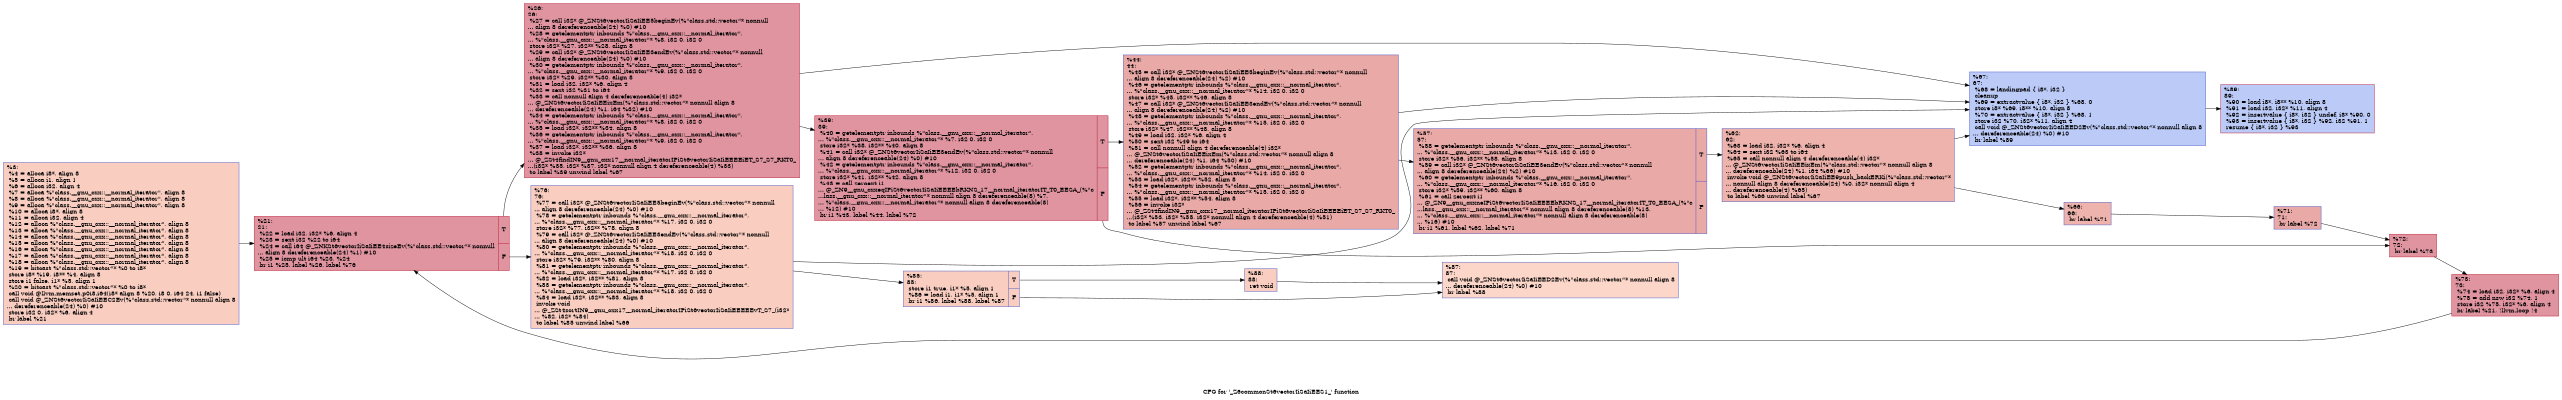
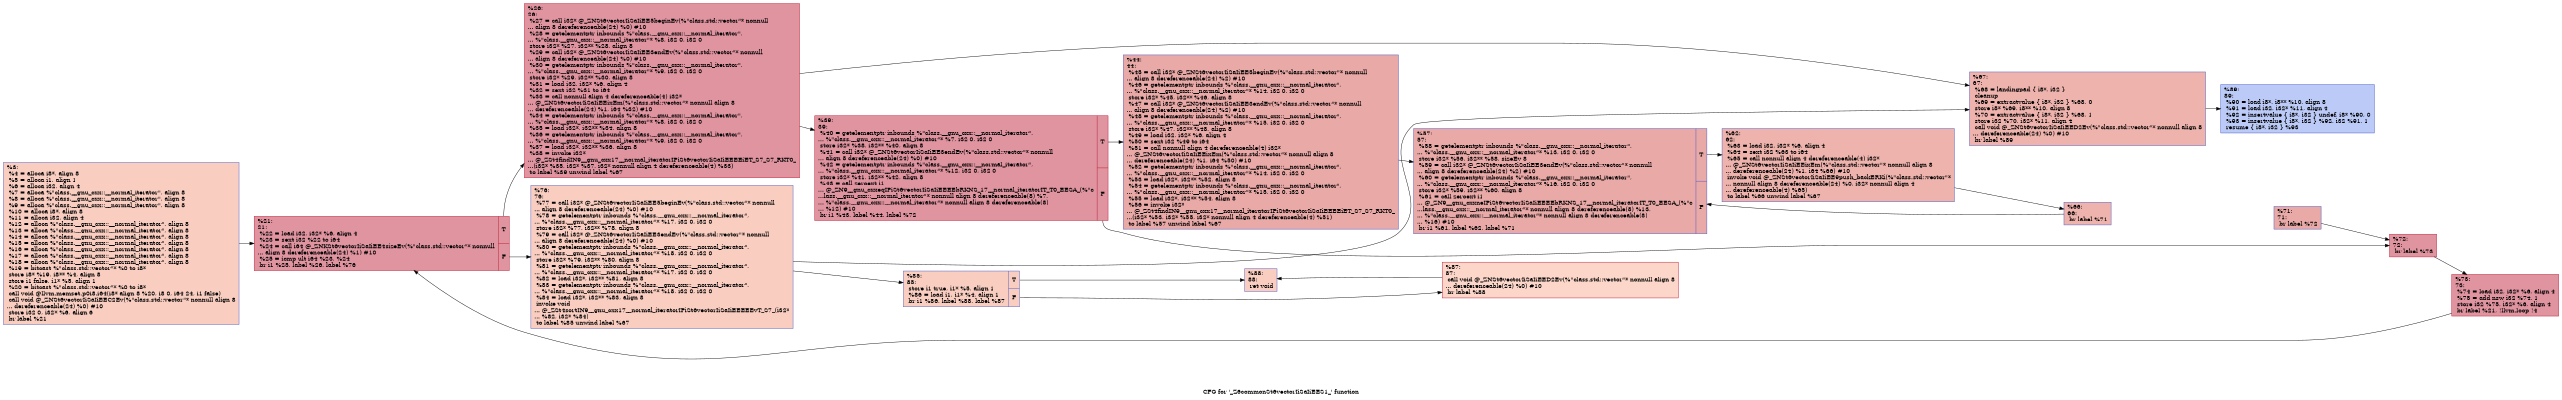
edge "%44:" -> "%67:": removed
node "%67:": fillcolor #6687ed70 -> #d6524470
node "%89:": color #b70d28ff -> #3d50c3ff
edge "%62:" -> "%67:": removed
node "%57:": text "store i32* %56, i32** %58, align 8" -> "store i32* %56, i32** %58, sizeEv 8"
edge "%66:" -> "%71:": now "%66:" -> "%57:"
node "%87:": color #3d50c3ff -> #b70d28ff
edge "%88:" -> "%87:": reversed
node "%85:": text "%86 = load i1, i1* %5, align 1" -> "%86 = load i1, i1* %4, align 1"
node "%3:": text "store i32 0, i32* %6, align 4" -> "store i32 0, i32* %6, align 6"
node "%76:": text "to label %85 unwind label %66" -> "to label %85 unwind label %67"
